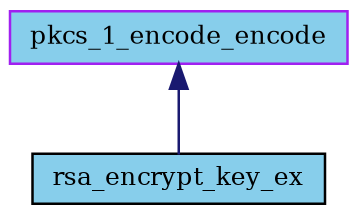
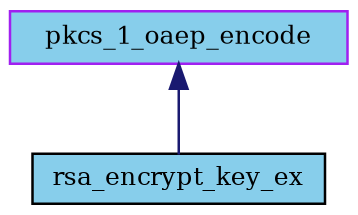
node "pkcs_1_encode_encode": label "pkcs_1_encode_encode" -> "pkcs_1_oaep_encode"
